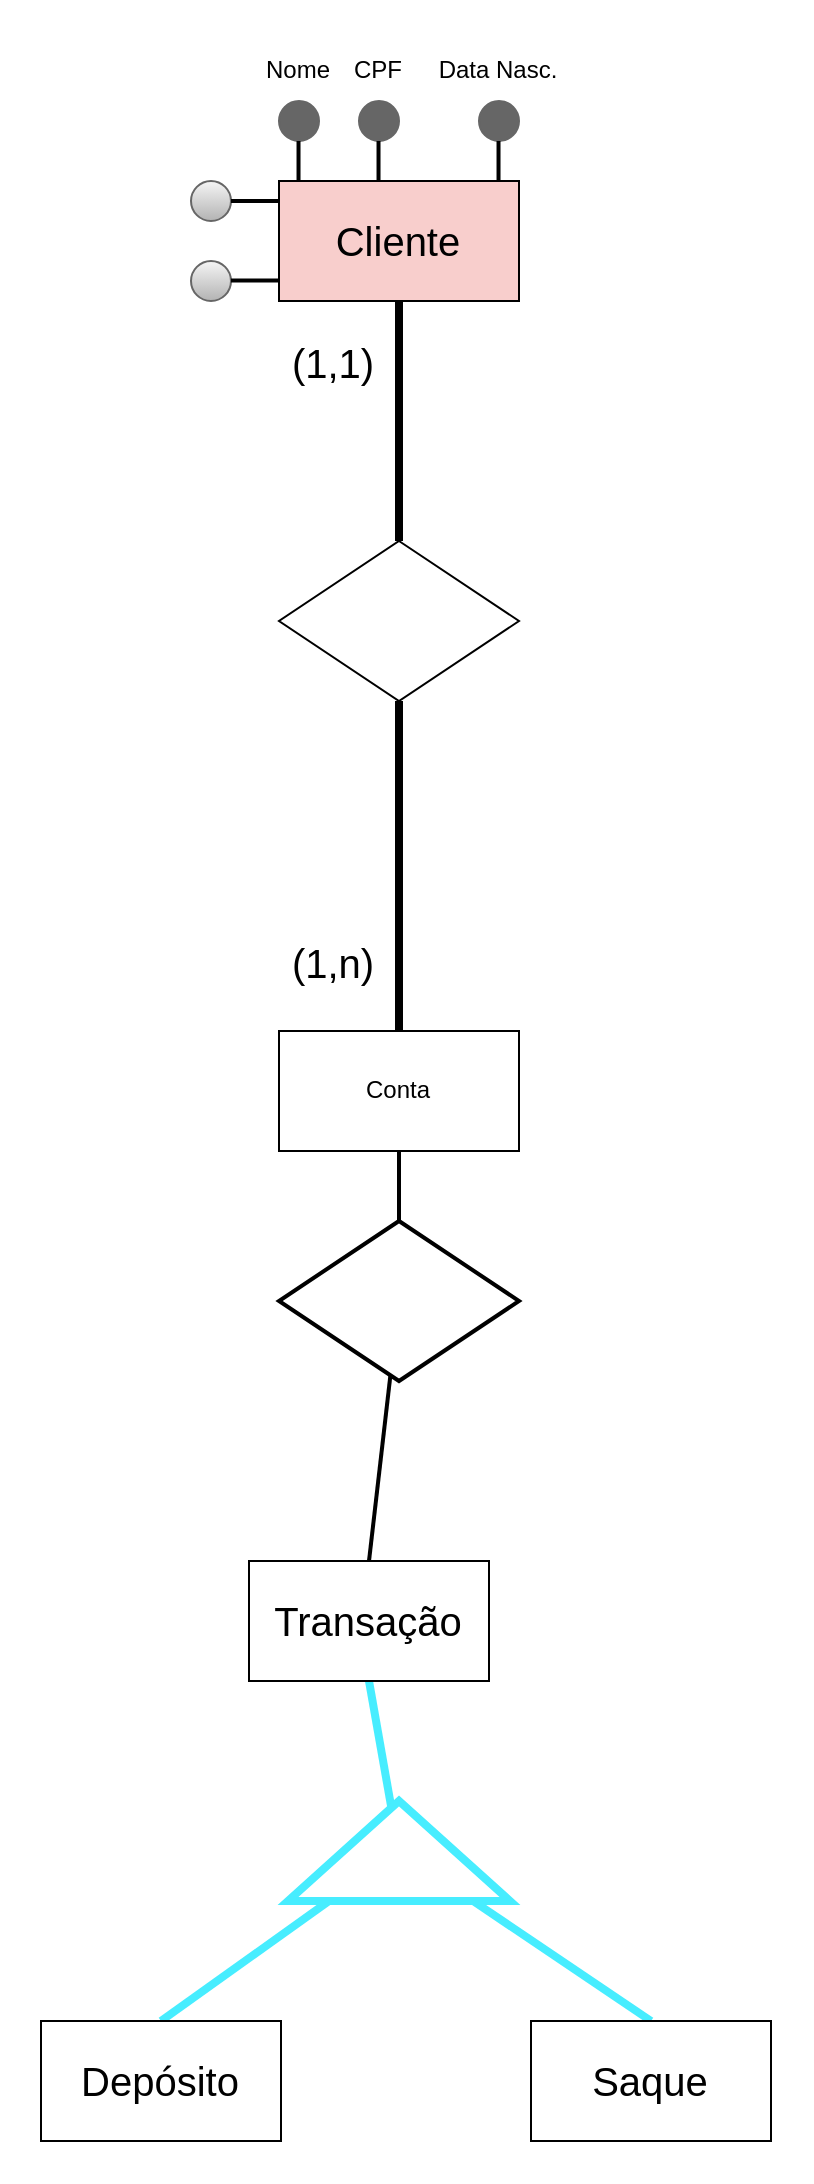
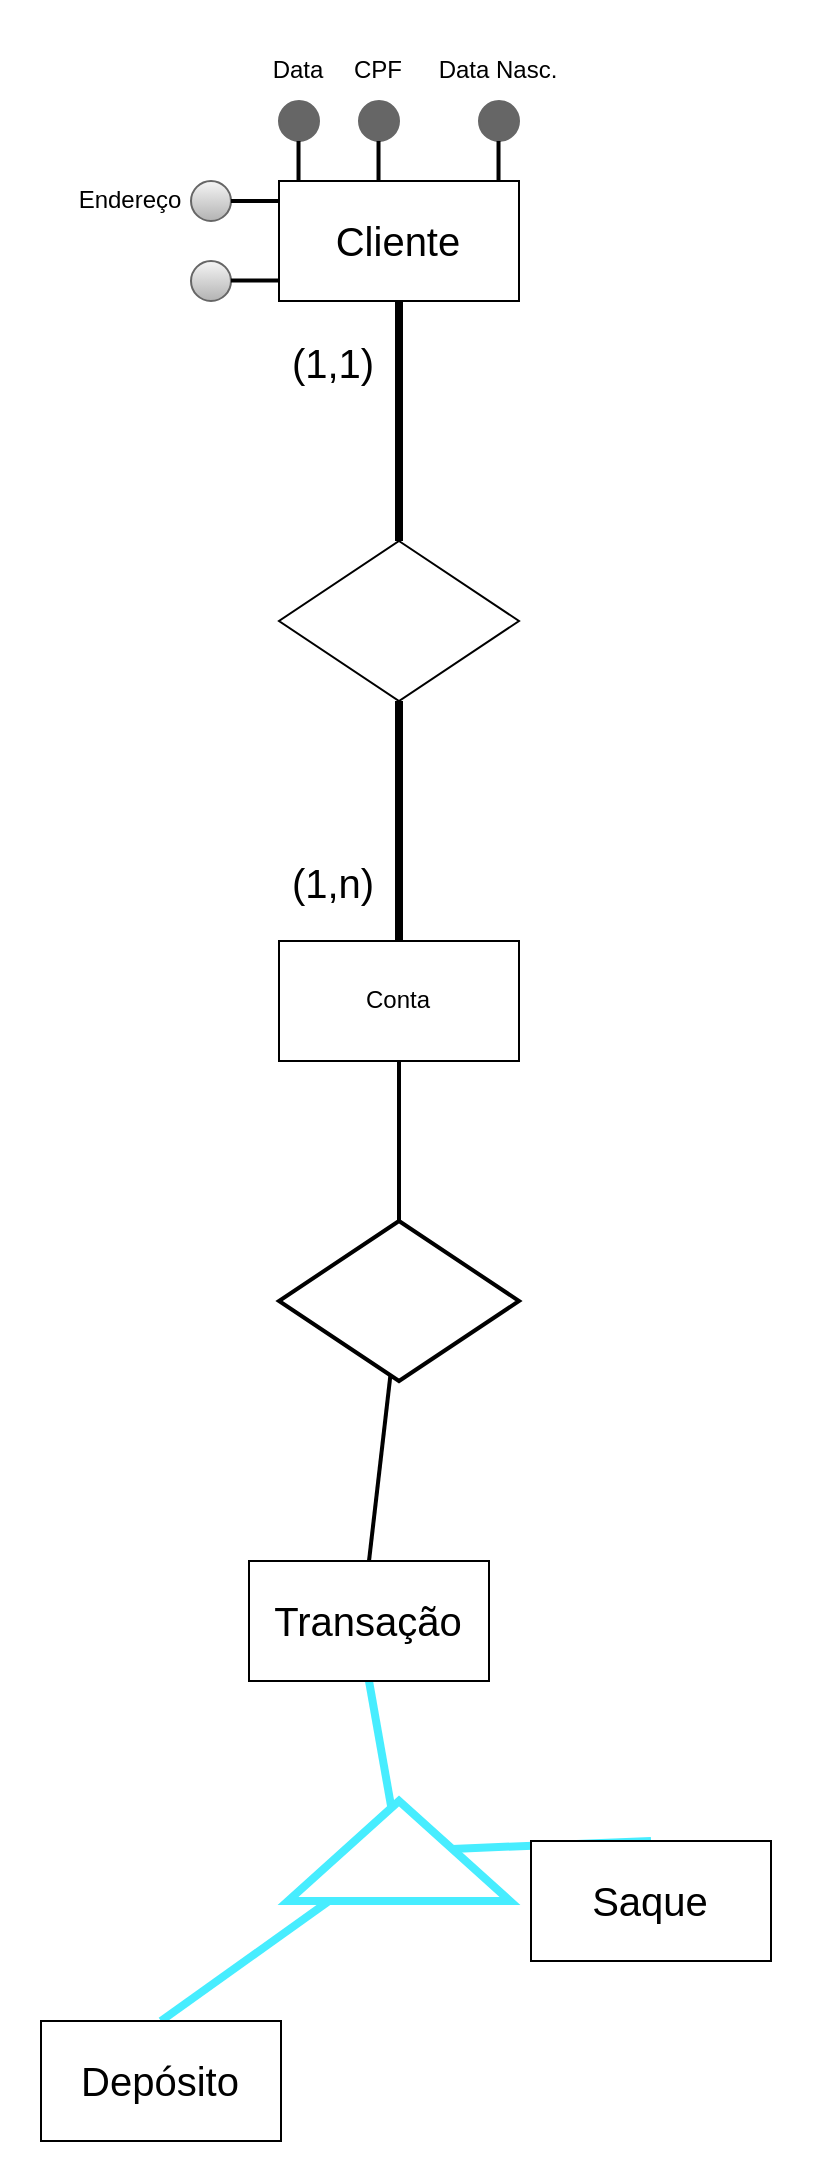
node "Nome": label "Nome" -> "Data"
node "Endereço": added
node "Cliente": fillcolor #f8cecc -> #ffffff
node "Conta": moved (399, 1091) -> (399, 1001)
node "Saque": moved (651, 2081) -> (651, 1901)
